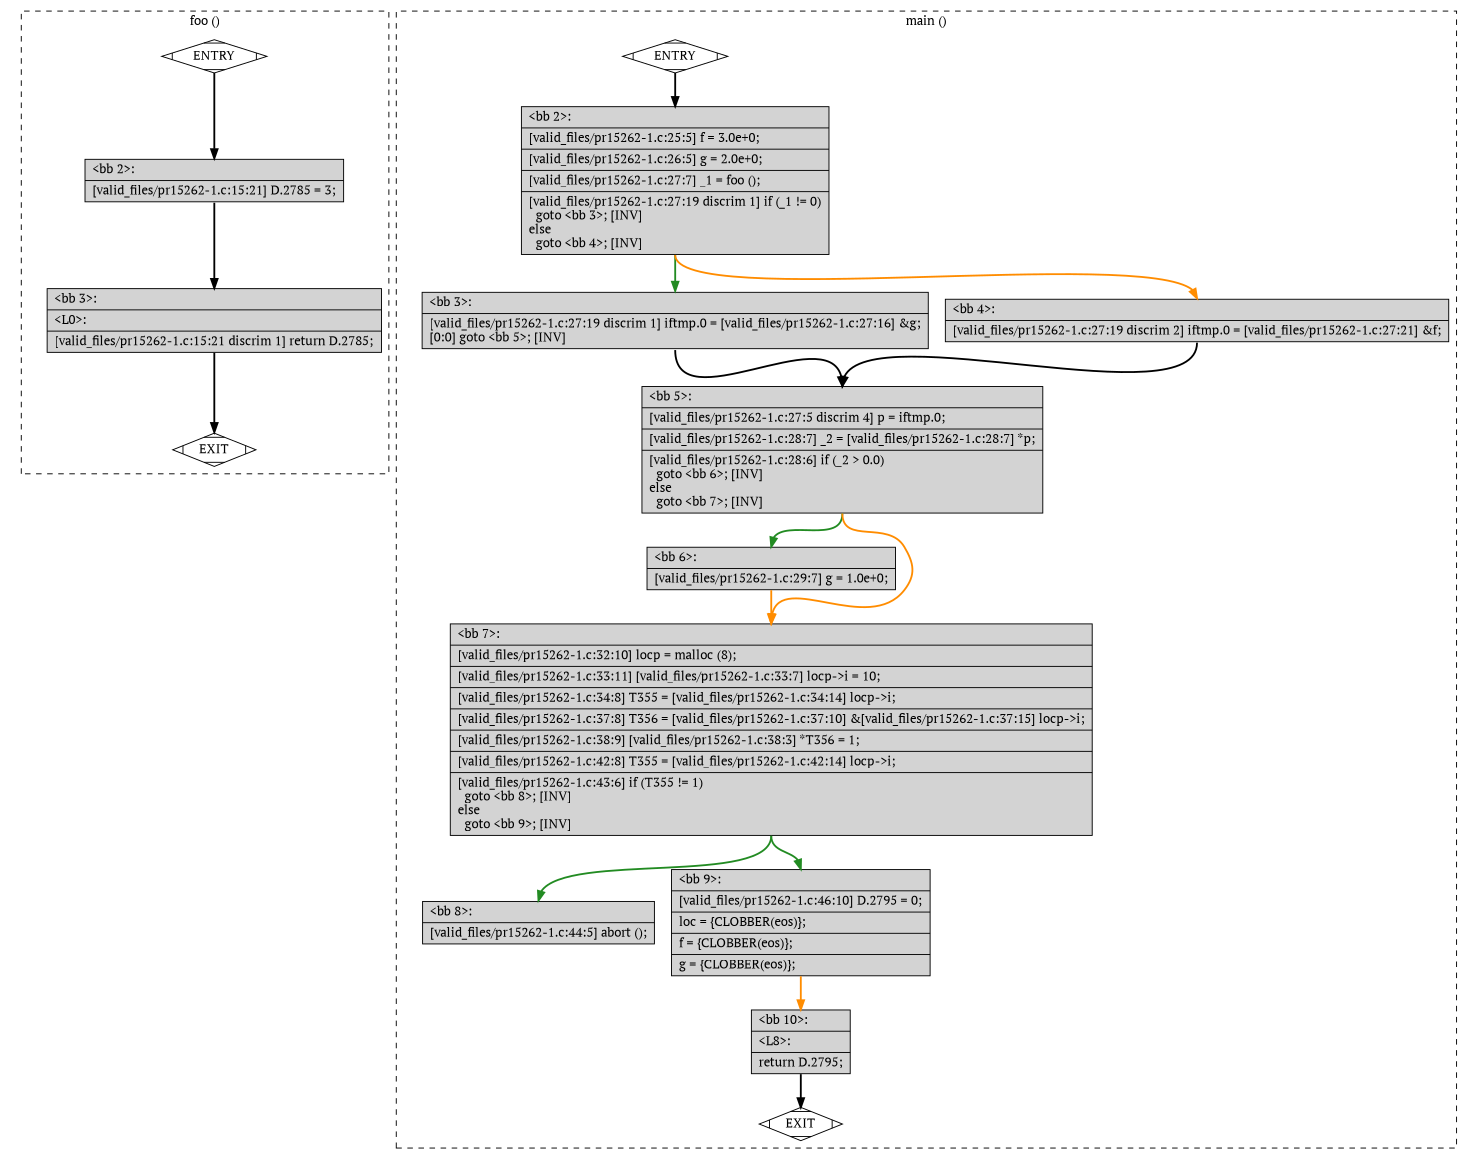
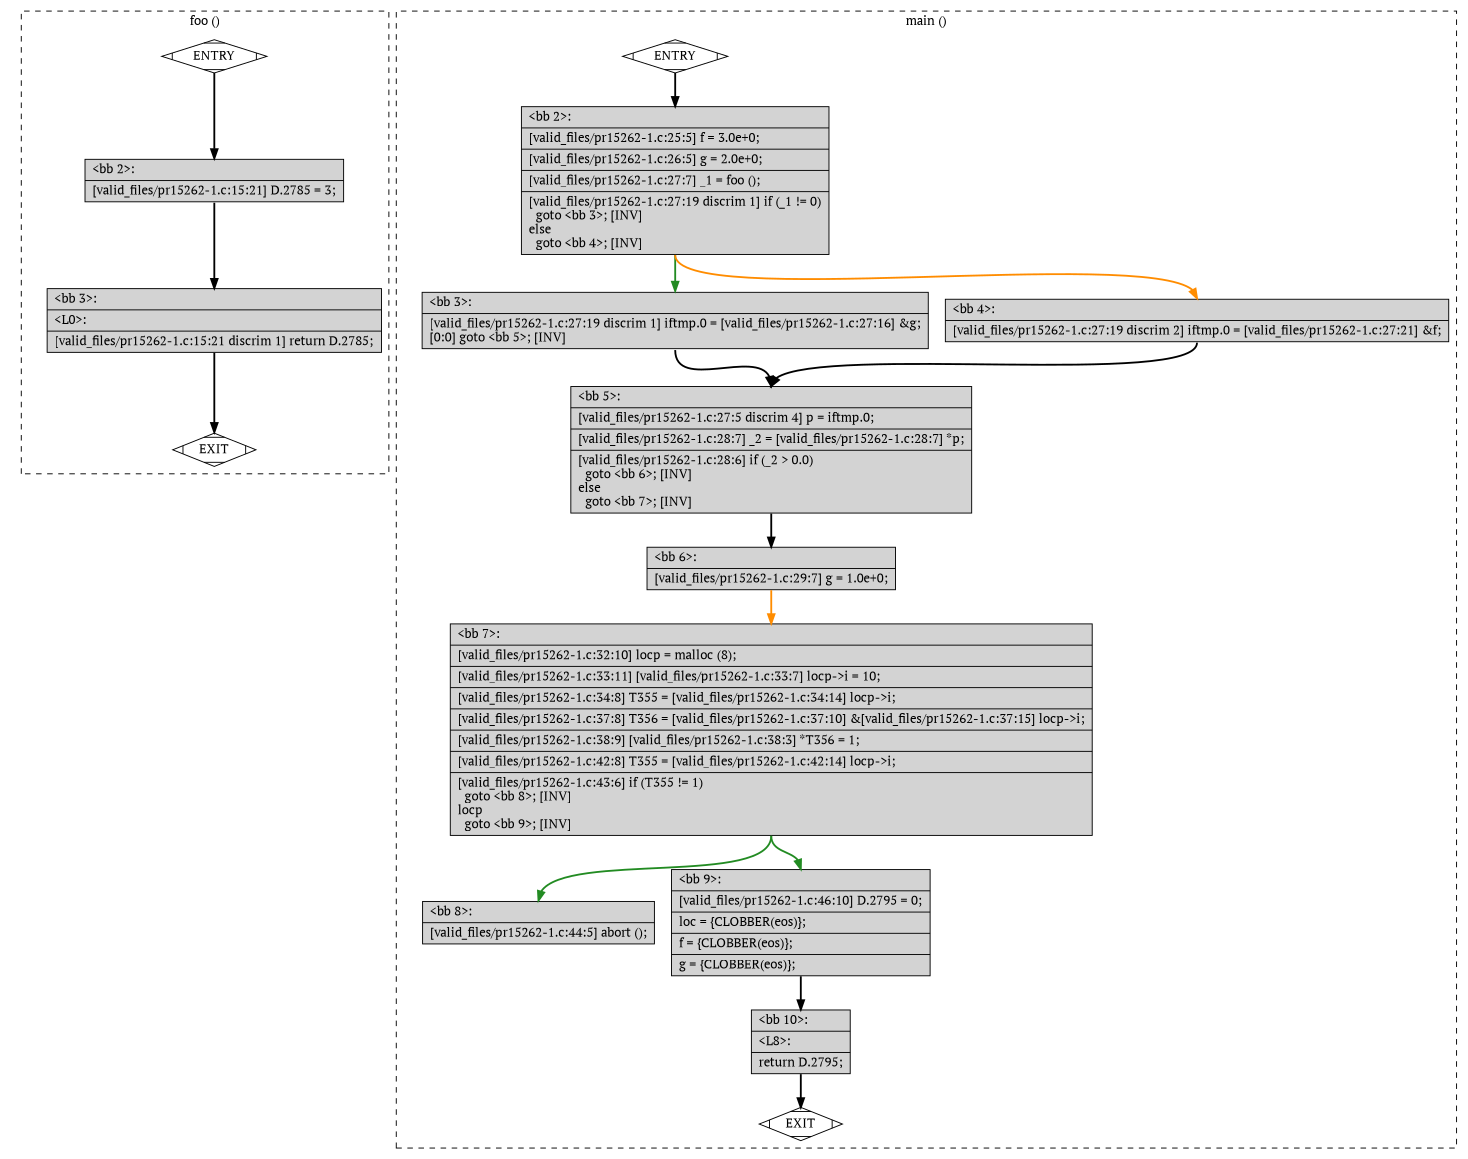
edge "<bb 5>:" -> "<bb 6>:": color forestgreen -> black
edge "<bb 5>:" -> "<bb 7>:": removed
node "<bb 7>:": text "else" -> "locp"
edge "<bb 9>:" -> "<bb 10>:": color darkorange -> black
